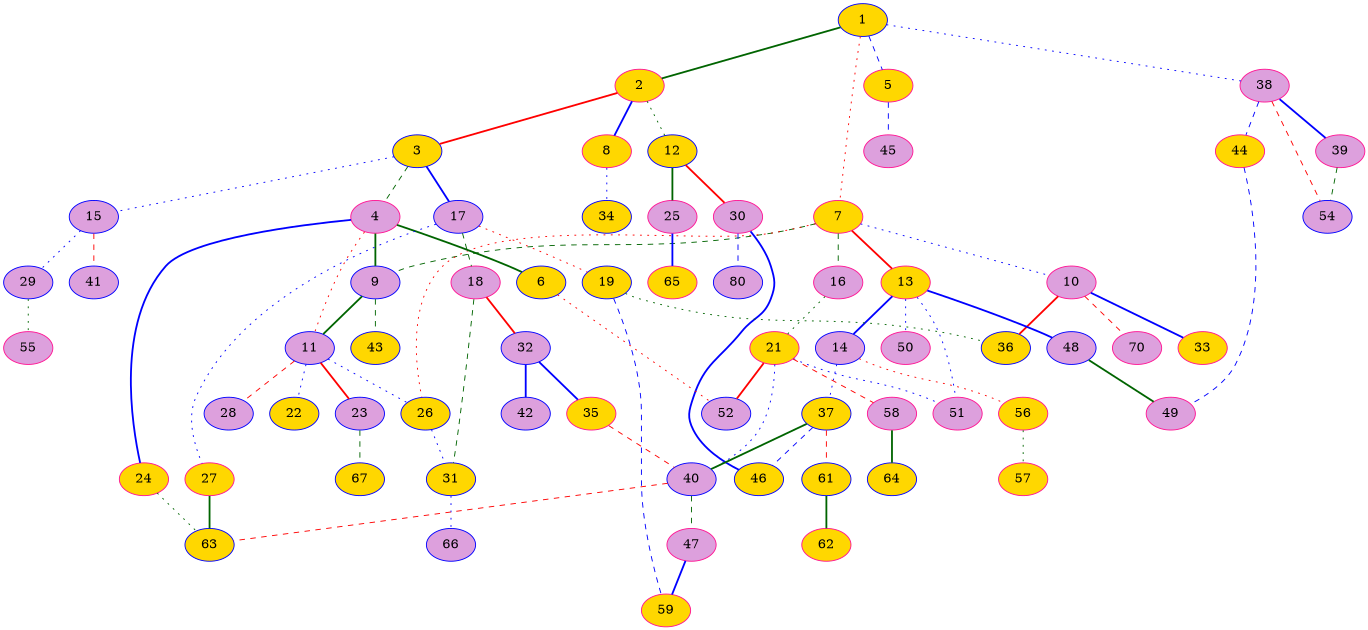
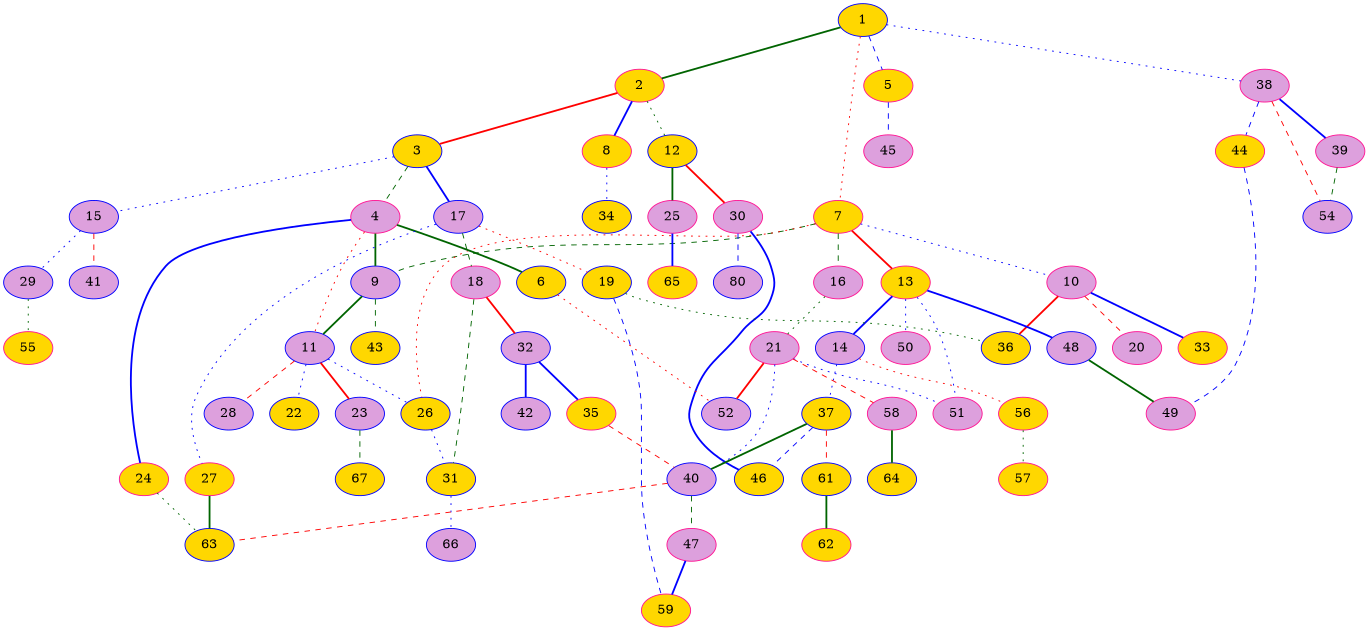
node "55": fillcolor plum -> gold
node "21": fillcolor gold -> plum
node "70": label "70" -> "20"
